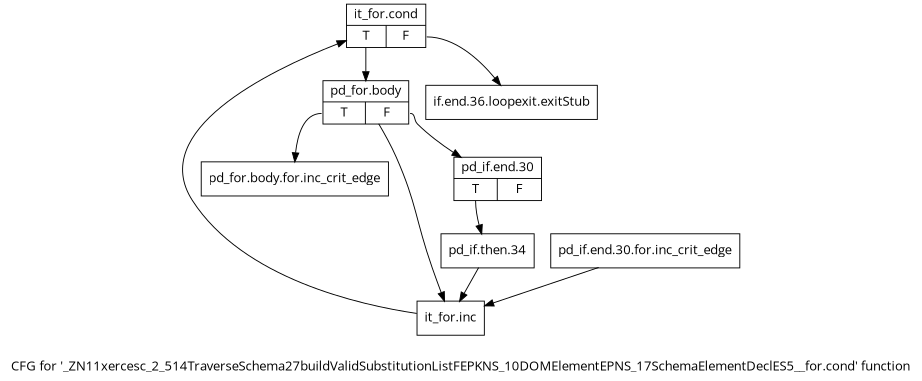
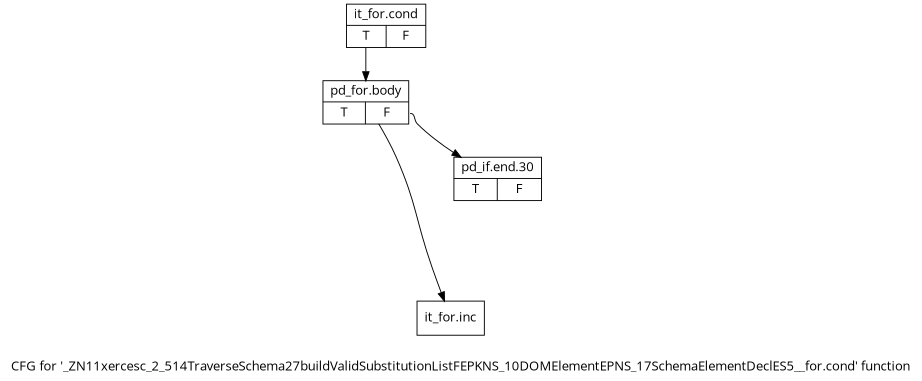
node "if.end.36.loopexit.exitStub": removed
node "pd_for.body.for.inc_crit_edge": removed
edge "it_for.inc" -> "it_for.cond": removed
node "pd_if.then.34": removed
node "pd_if.end.30.for.inc_crit_edge": removed
